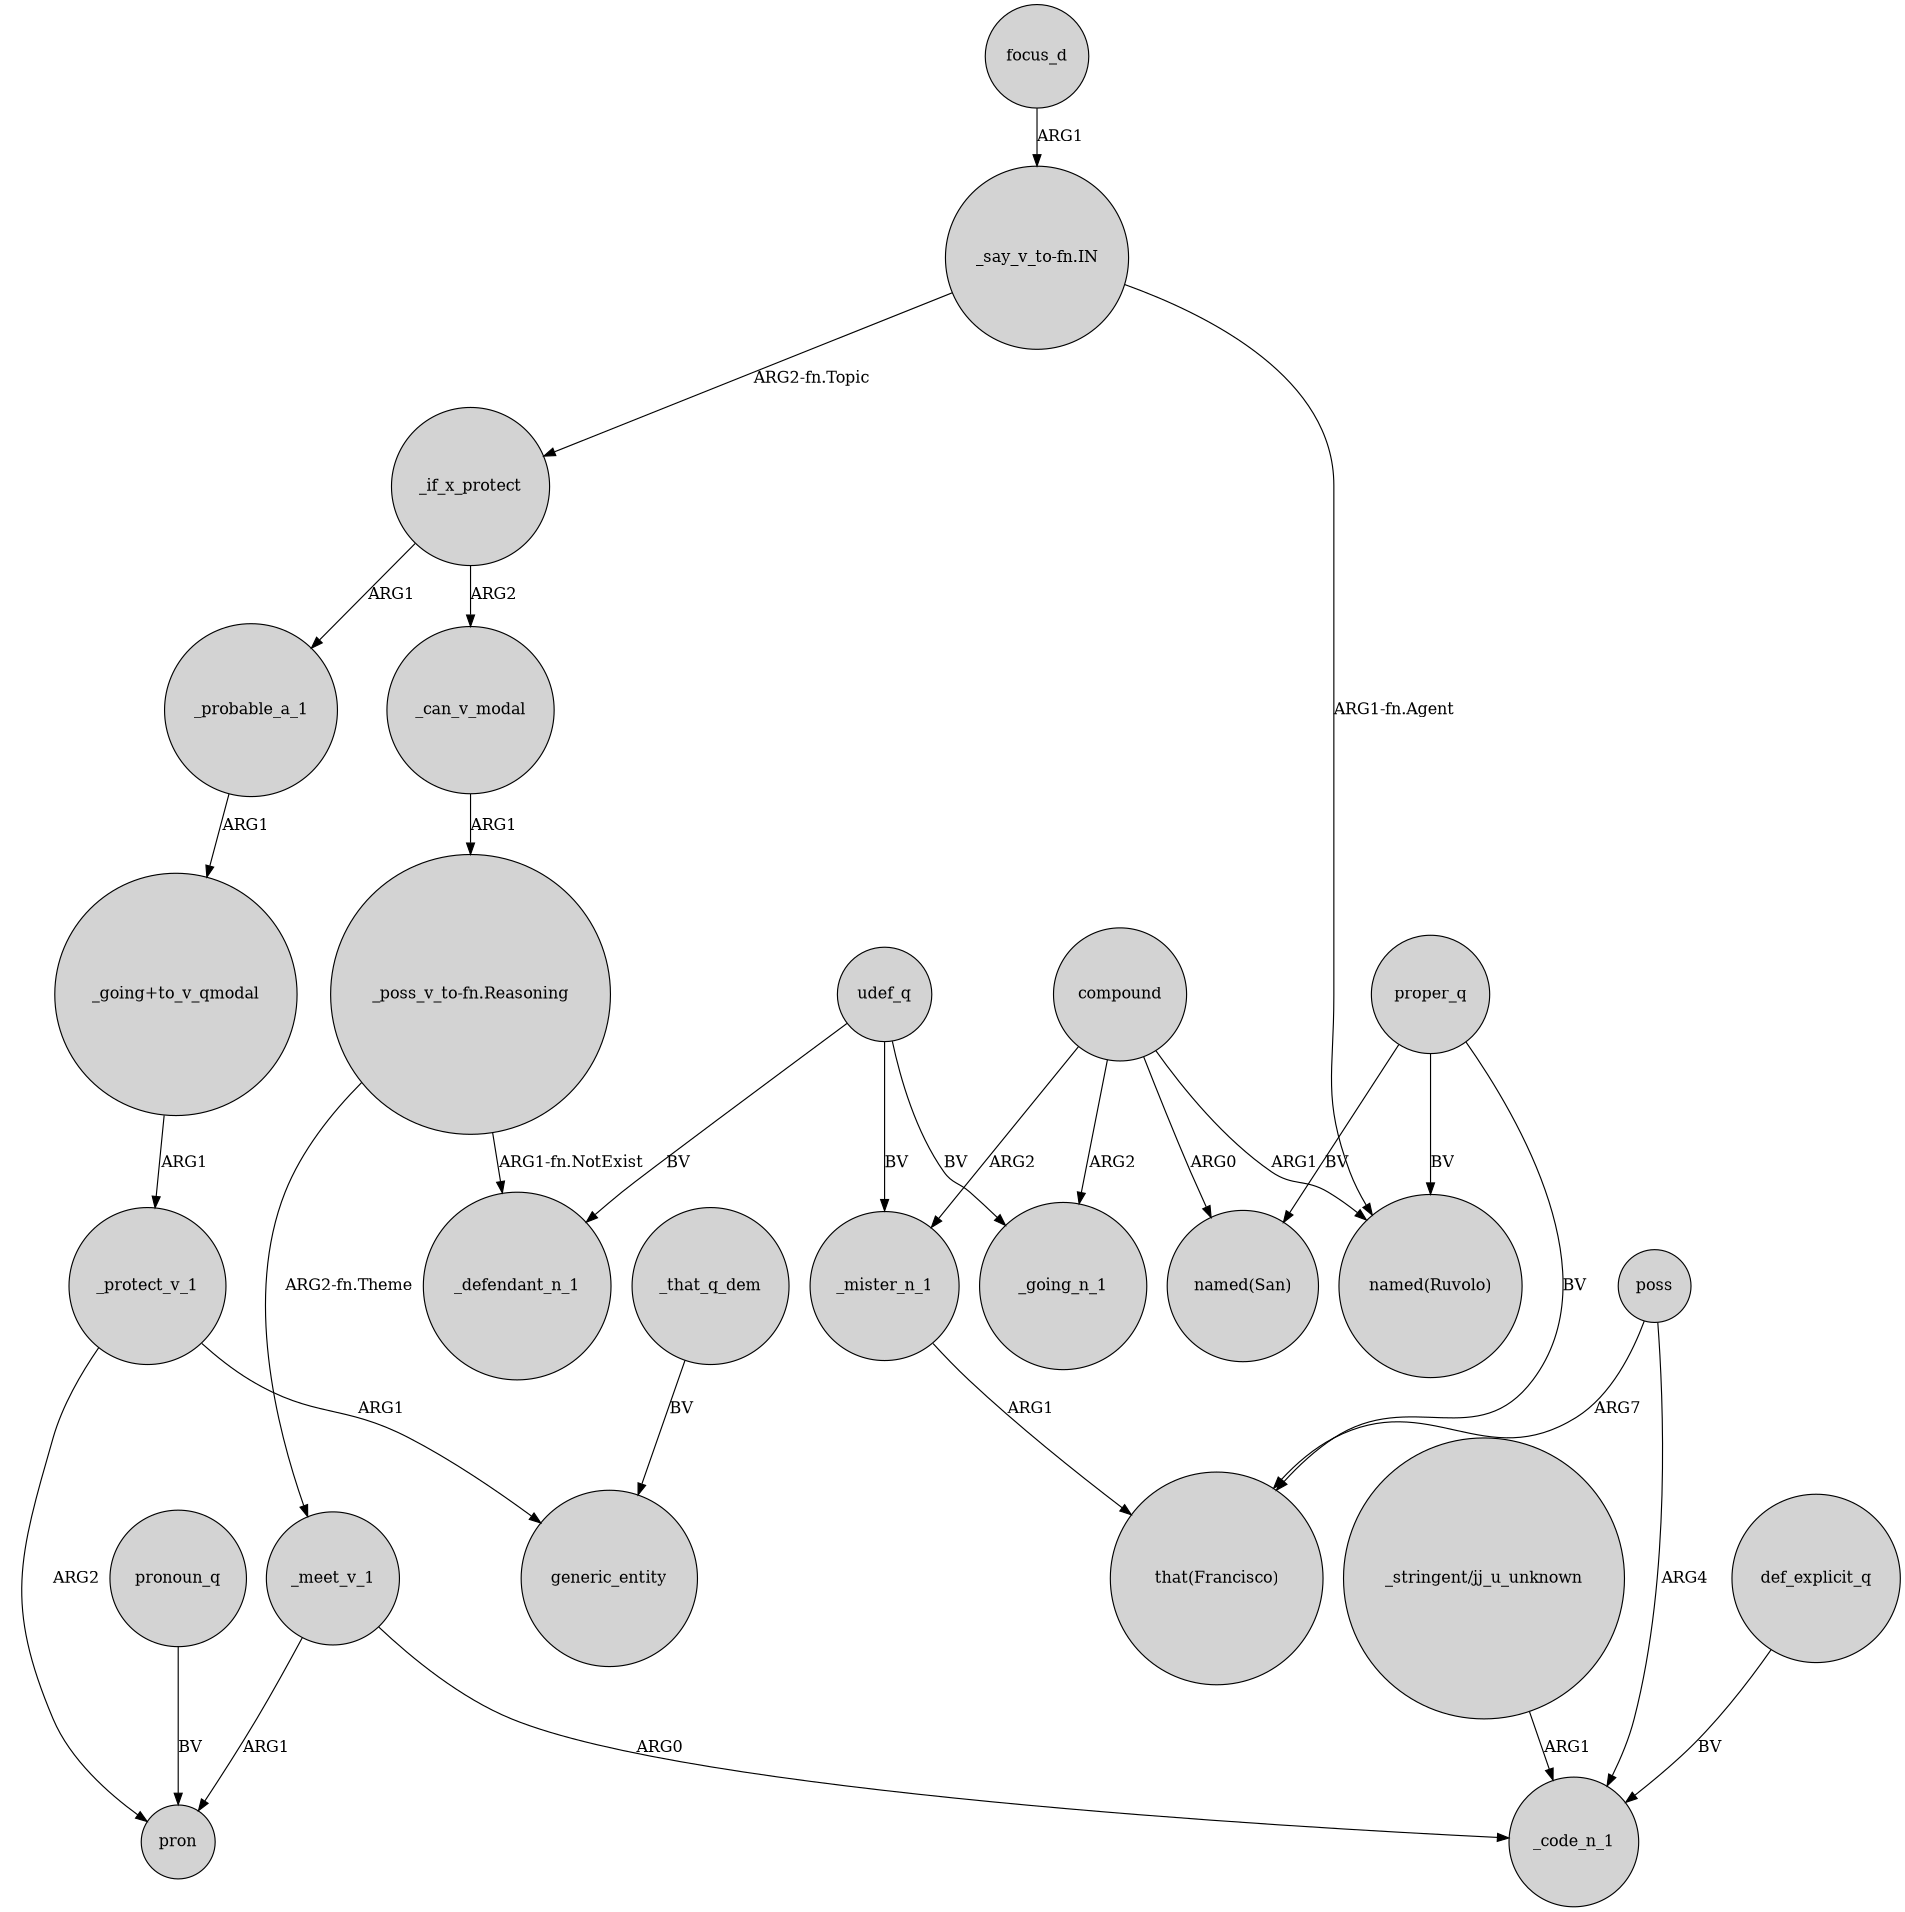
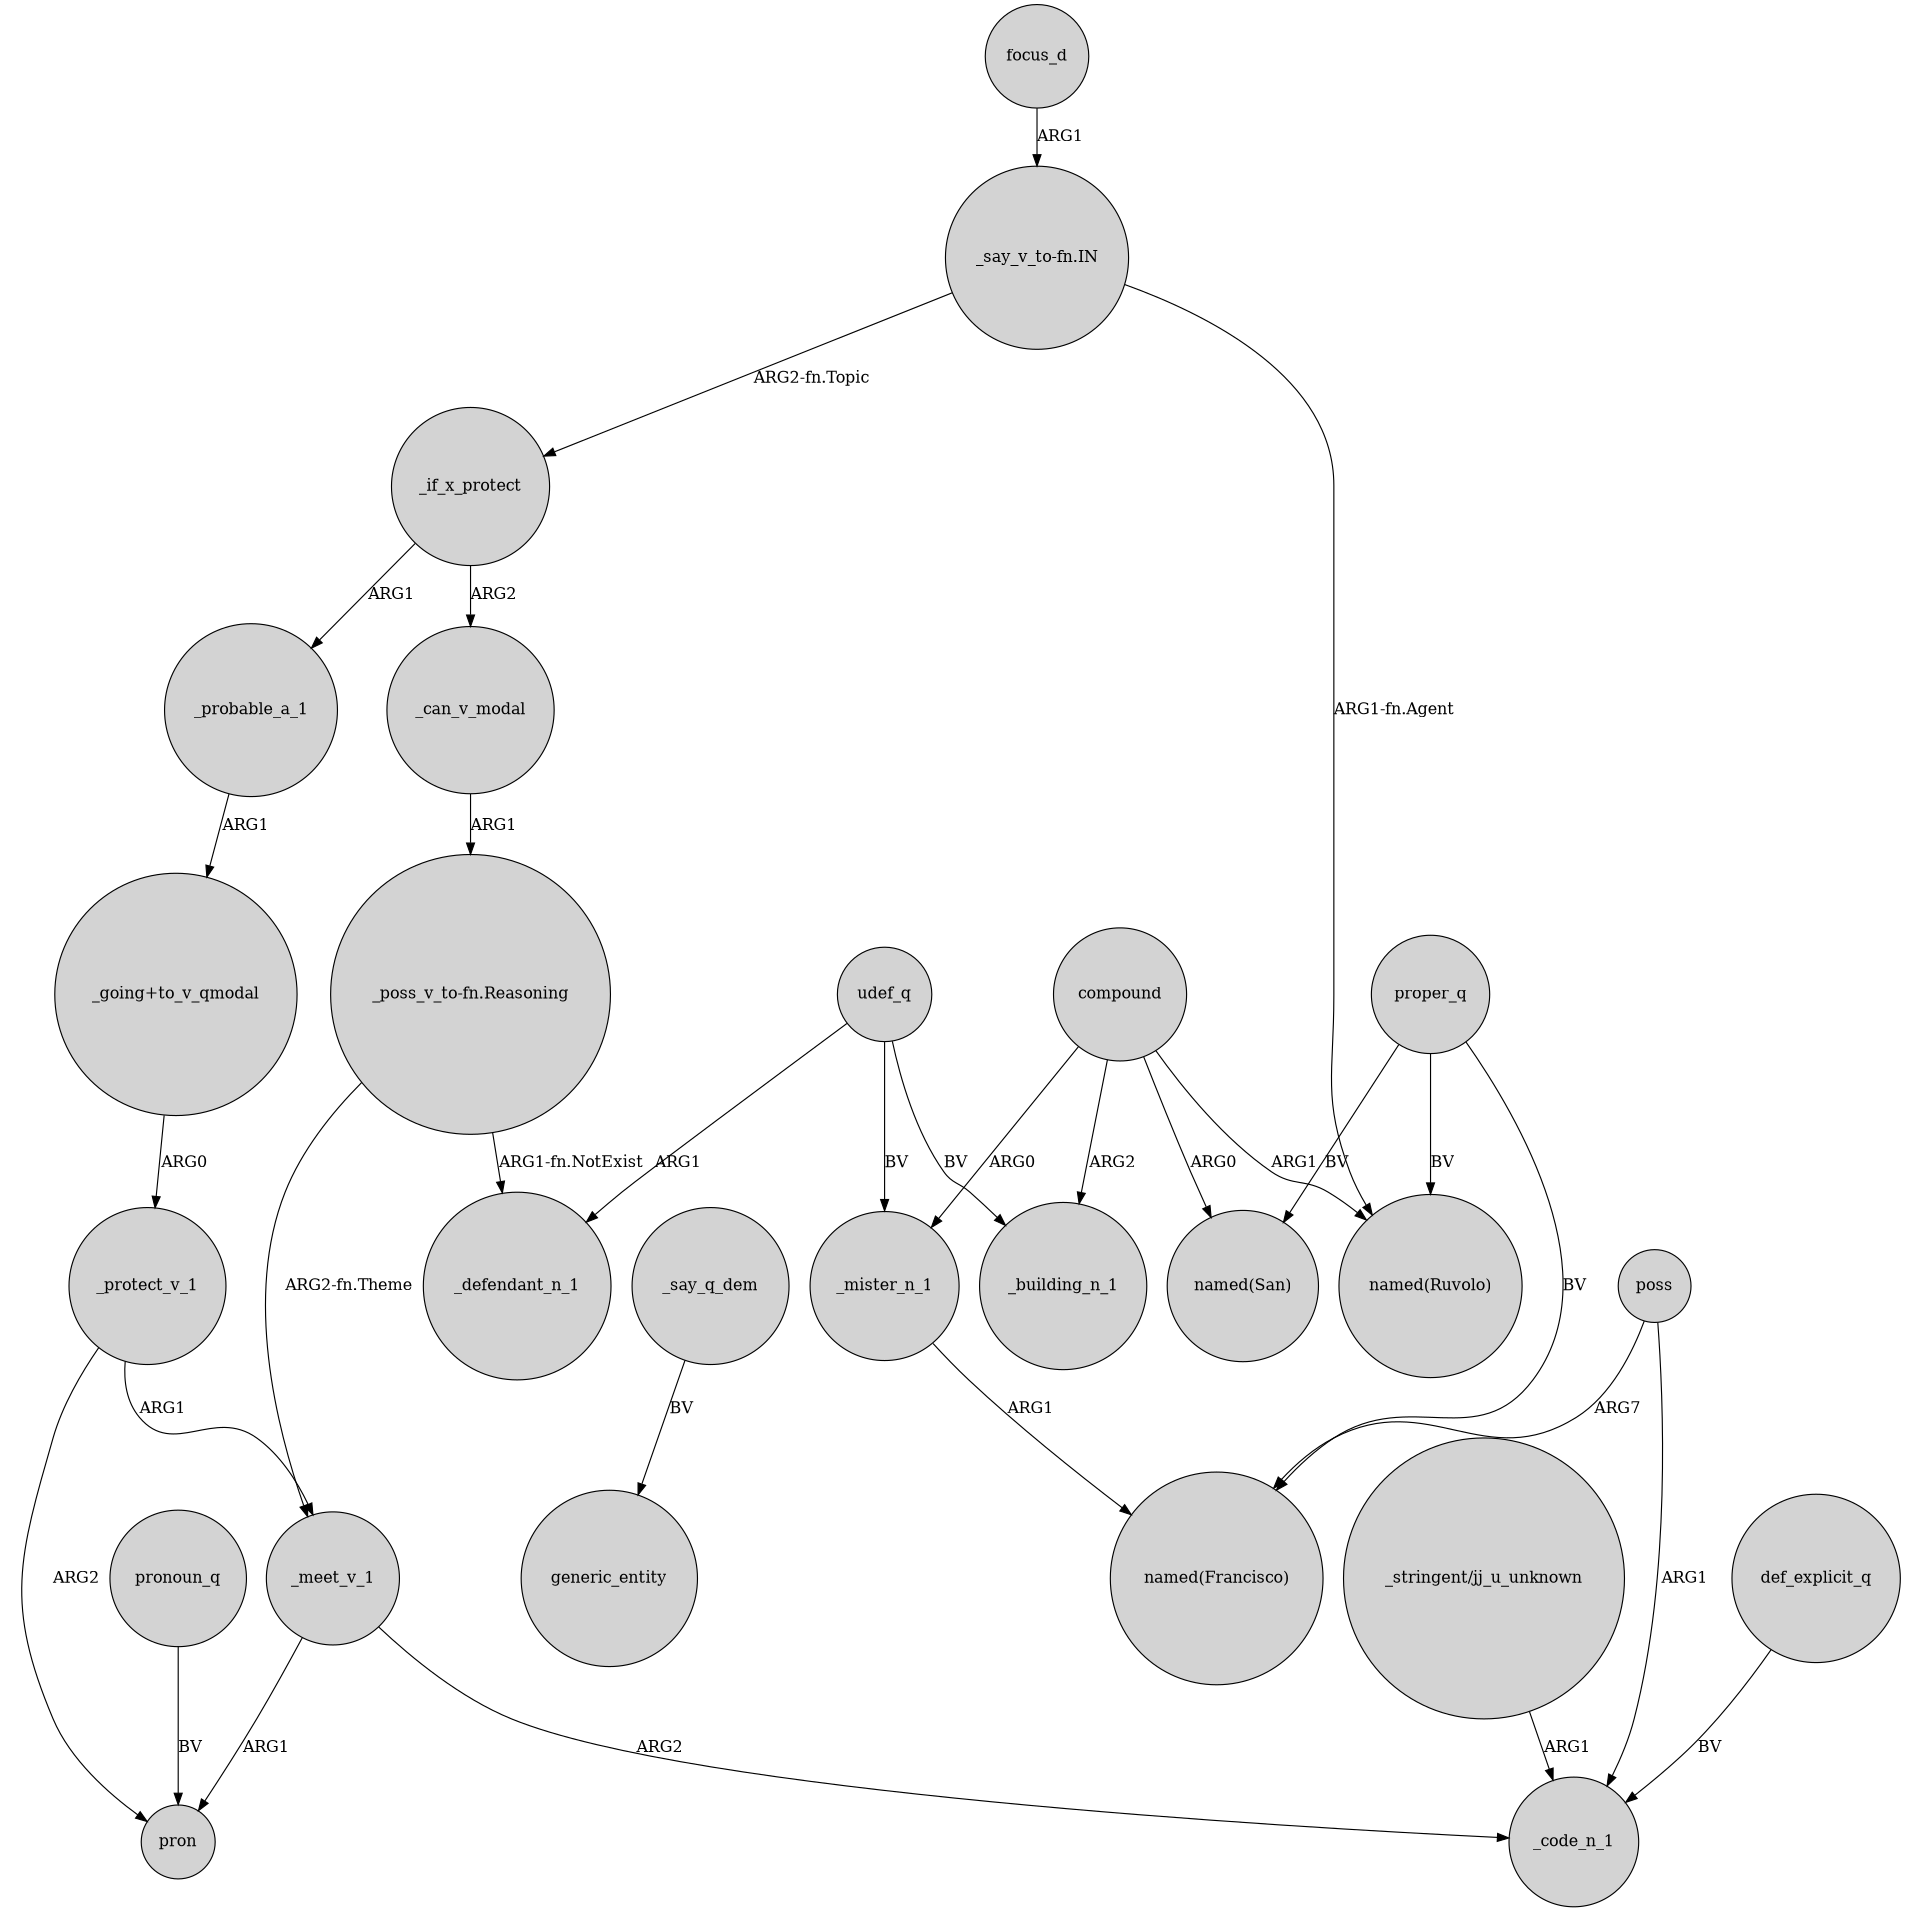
edge "_going+to_v_qmodal" -> "_protect_v_1": label "ARG1" -> "ARG0"
edge "udef_q" -> "_defendant_n_1": label "BV" -> "ARG1"
edge "compound" -> "_mister_n_1": label "ARG2" -> "ARG0"
node "_that_q_dem": label "_that_q_dem" -> "_say_q_dem"
node "_going_n_1": label "_going_n_1" -> "_building_n_1"
edge "_protect_v_1" -> "generic_entity": now "_protect_v_1" -> "_meet_v_1"
node "that(Francisco)": label "that(Francisco)" -> "named(Francisco)"
edge "poss" -> "_code_n_1": label "ARG4" -> "ARG1"
edge "_meet_v_1" -> "_code_n_1": label "ARG0" -> "ARG2"
